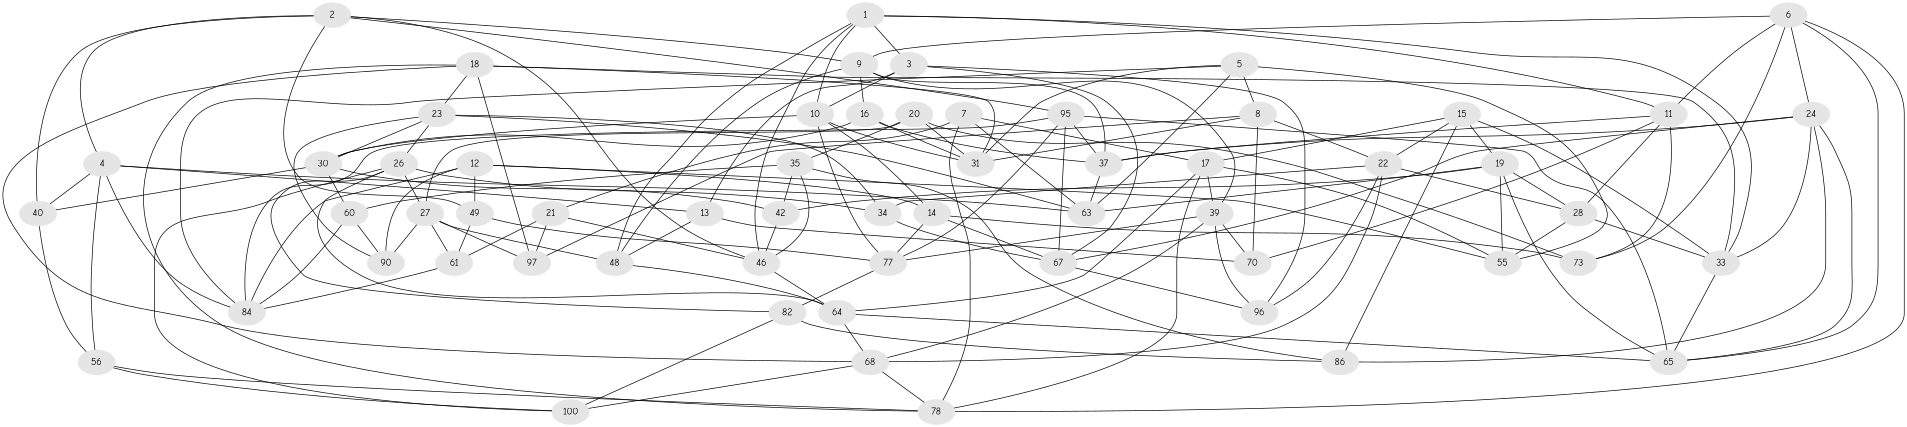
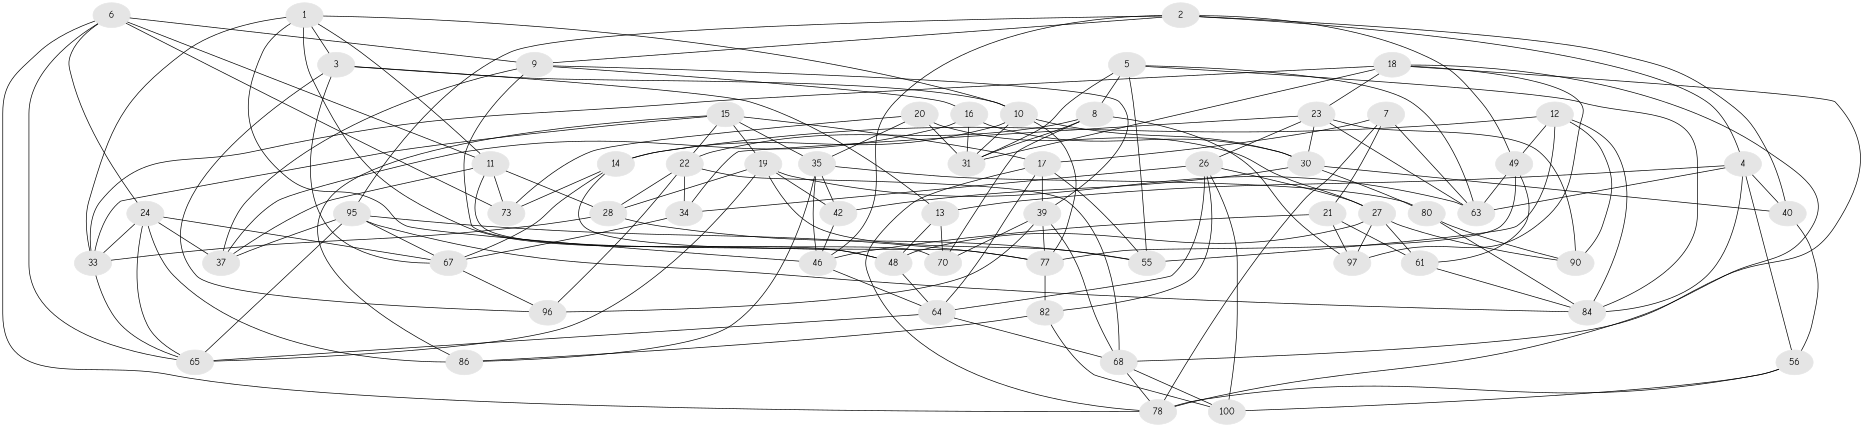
edge "15" -- "35": added
edge "37" -- "63": now "49" -- "63"
node "60": label "60" -> "80"
